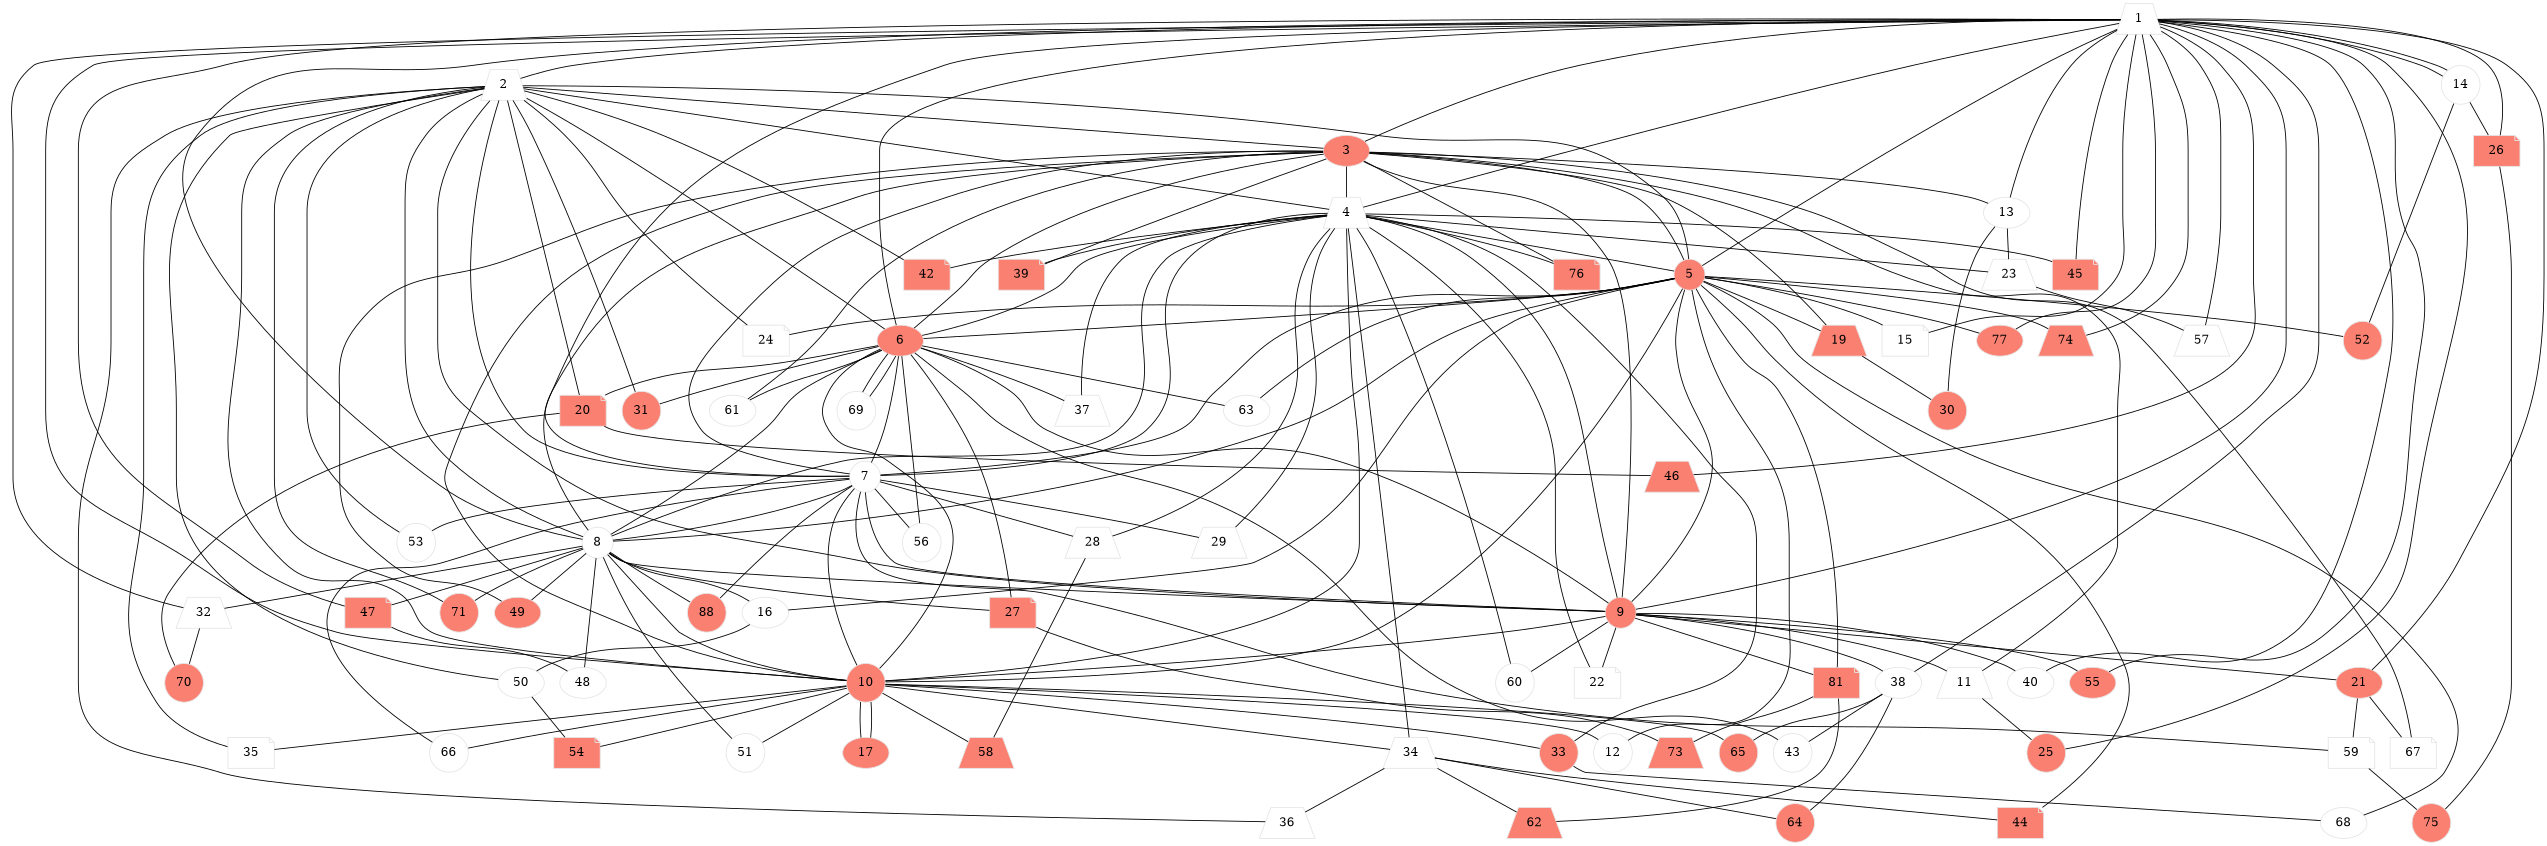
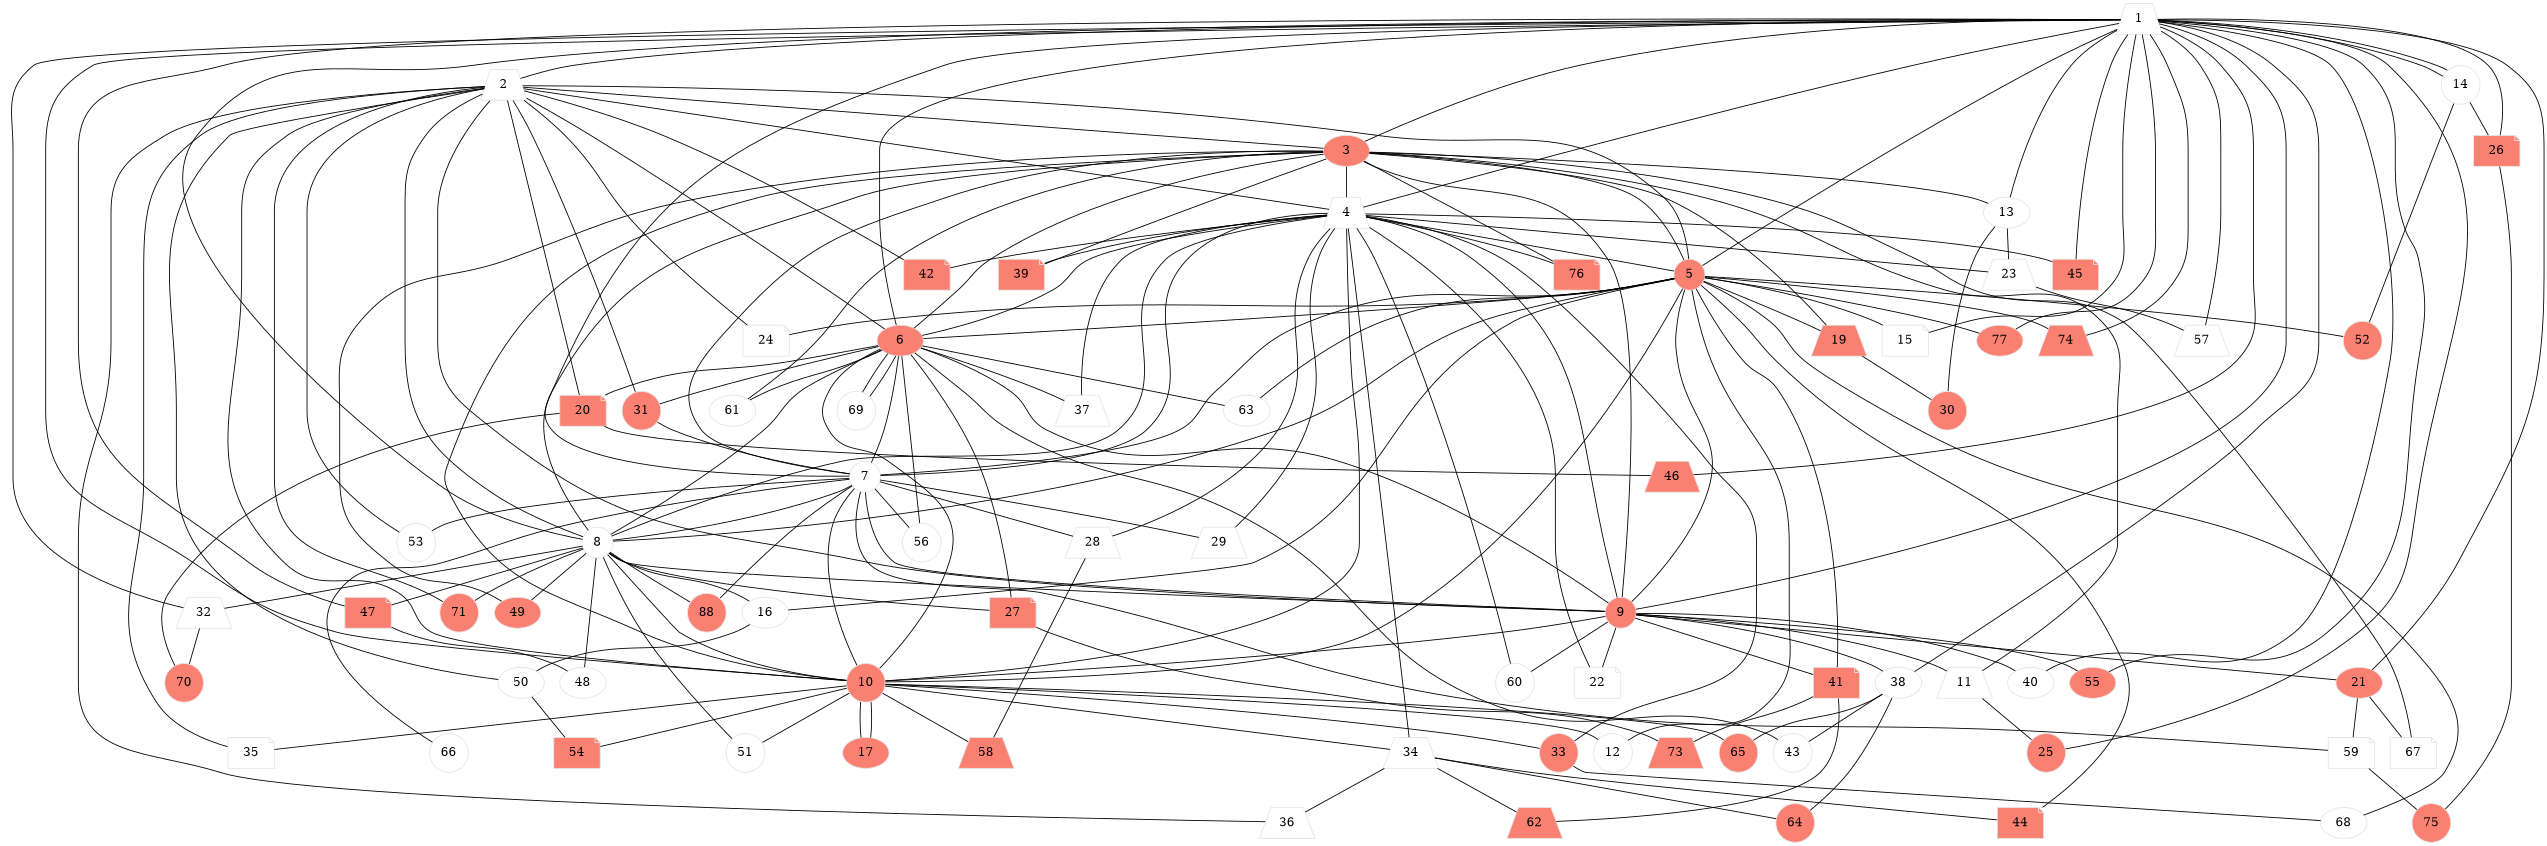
edge "2" -- "7": now "31" -- "7"
node "81": label "81" -> "41"
edge "10" -- "66": removed
